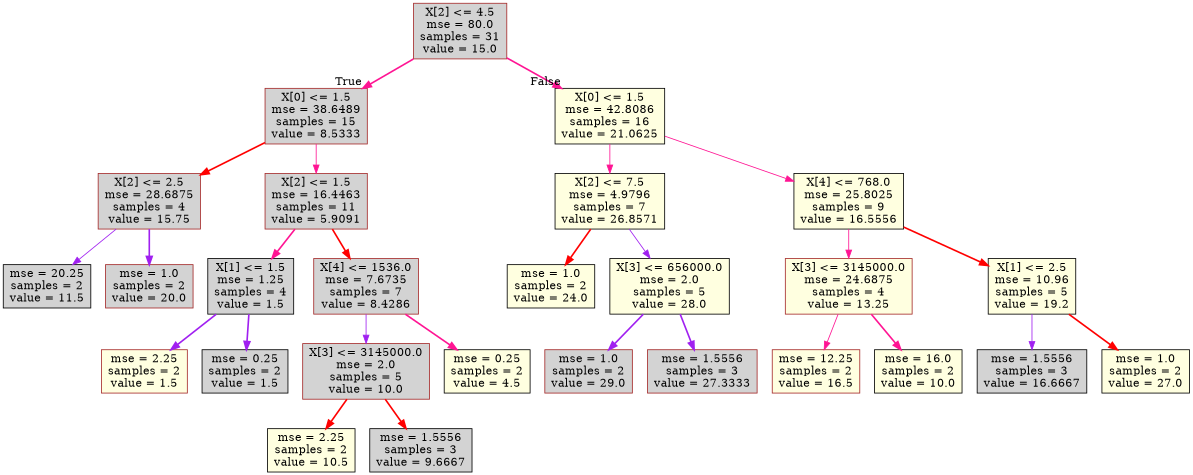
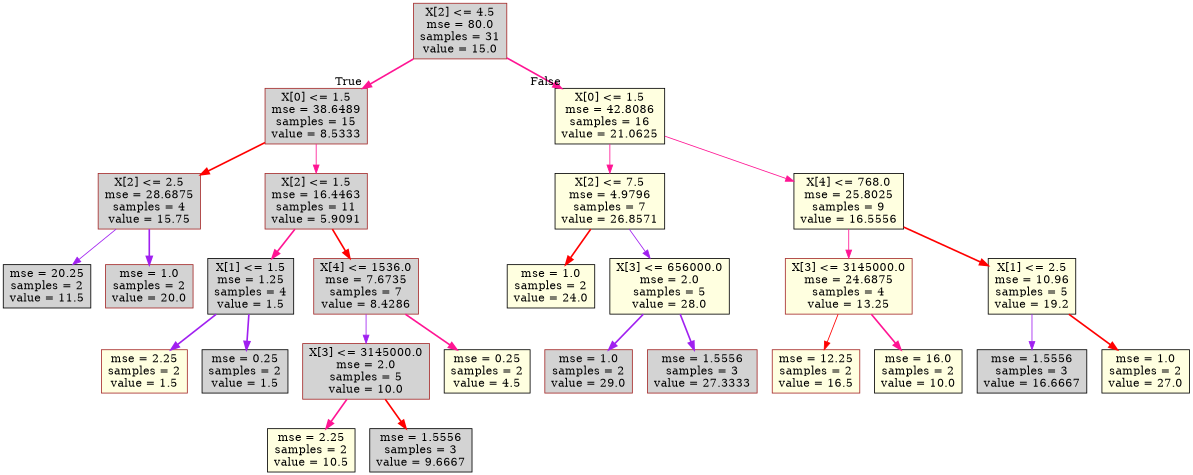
edge "X[3] <= 3145000.0 mse = 24.6875 samples = 4 value = 13.25" -> "mse = 12.25 samples = 2 value = 16.5": color deeppink -> red
edge "X[3] <= 3145000.0 mse = 2.0 samples = 5 value = 10.0" -> "mse = 2.25 samples = 2 value = 10.5": color red -> deeppink
